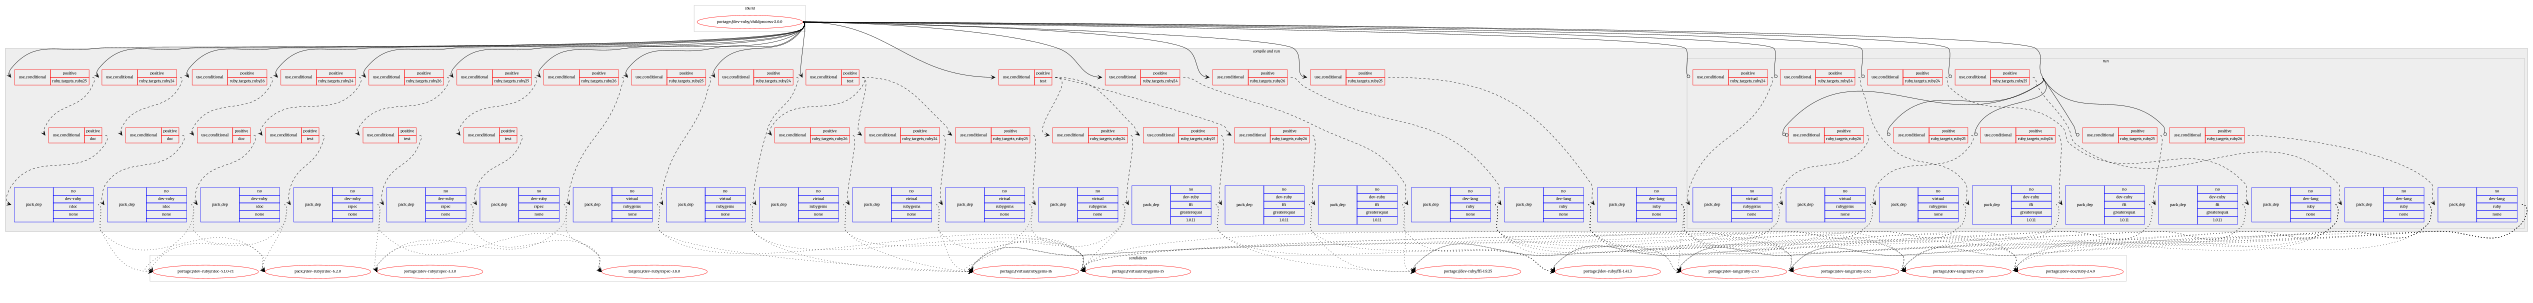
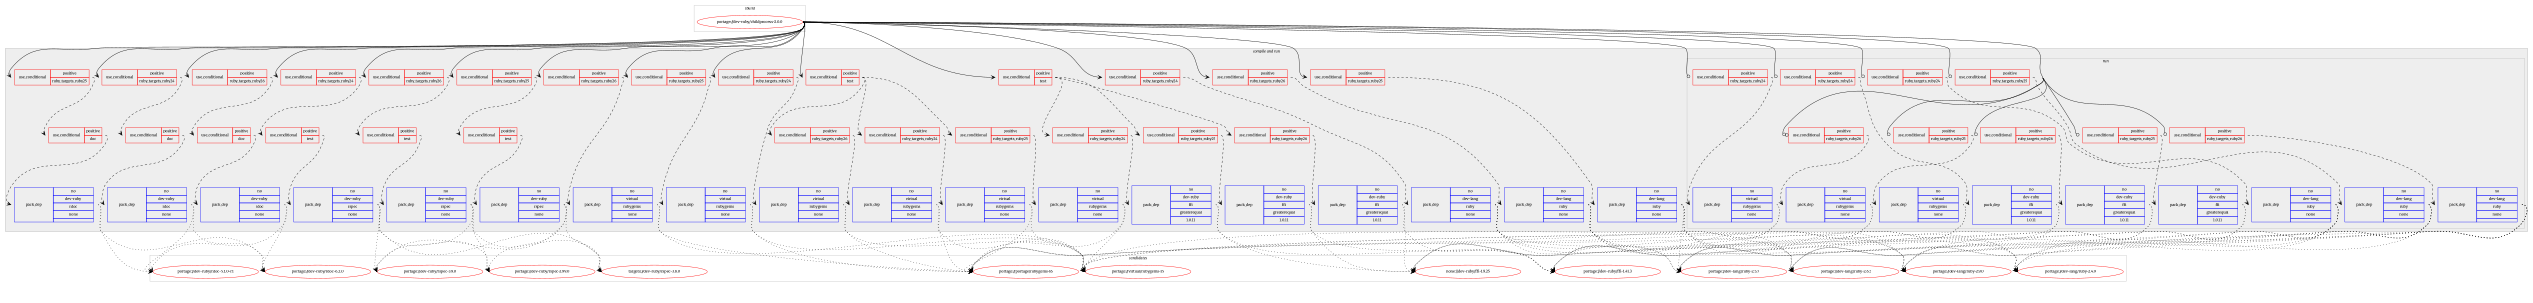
node "pack://dev-ruby/rdoc-6.2.0": label "pack://dev-ruby/rdoc-6.2.0" -> "portage://dev-ruby/rdoc-6.2.0"
node "portage://dev-ruby/rspec-3.3.0": label "portage://dev-ruby/rspec-3.3.0" -> "portage://dev-ruby/rspec-3.9.0"
node "portage://dev-ruby/rspec-2.99.0": added
node "portage://virtual/rubygems-16": label "portage://virtual/rubygems-16" -> "portage://portage/rubygems-16"
node "portage://dev-ruby/ffi-1.9.25": label "portage://dev-ruby/ffi-1.9.25" -> "none://dev-ruby/ffi-1.9.25"
node "portage://dev-lang/ruby-2.7.0": label "portage://dev-lang/ruby-2.7.0" -> "portage://dev-lang/ruby-2.9.0"
node "portage://dev-doc/ruby-2.4.9": label "portage://dev-doc/ruby-2.4.9" -> "portage://dev-lang/ruby-2.4.9"
